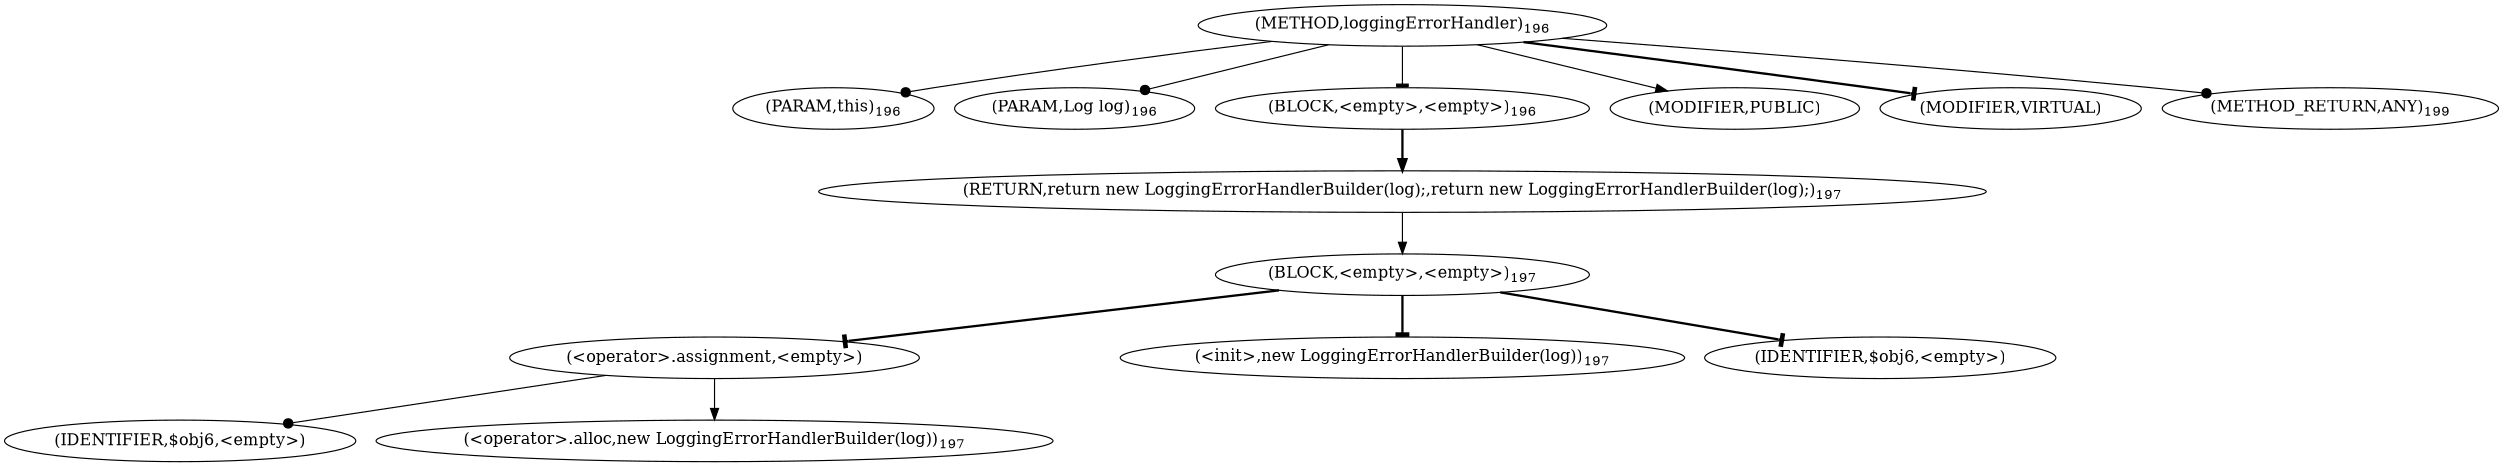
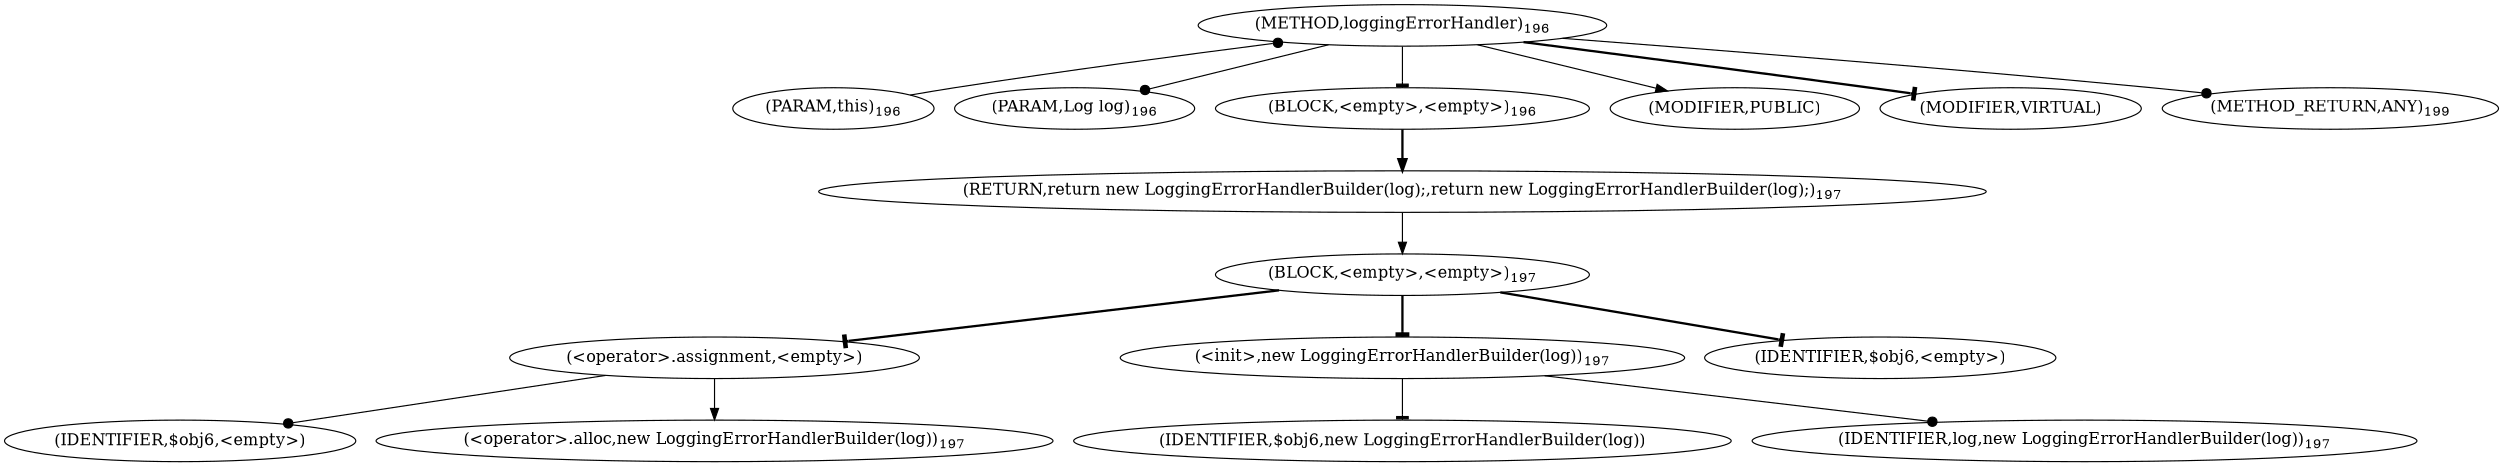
edge "(METHOD,loggingErrorHandler)" -> "(PARAM,this)": reversed
node "(IDENTIFIER,$obj6,new LoggingErrorHandlerBuilder(log))": added
node "(IDENTIFIER,log,new LoggingErrorHandlerBuilder(log))": added
